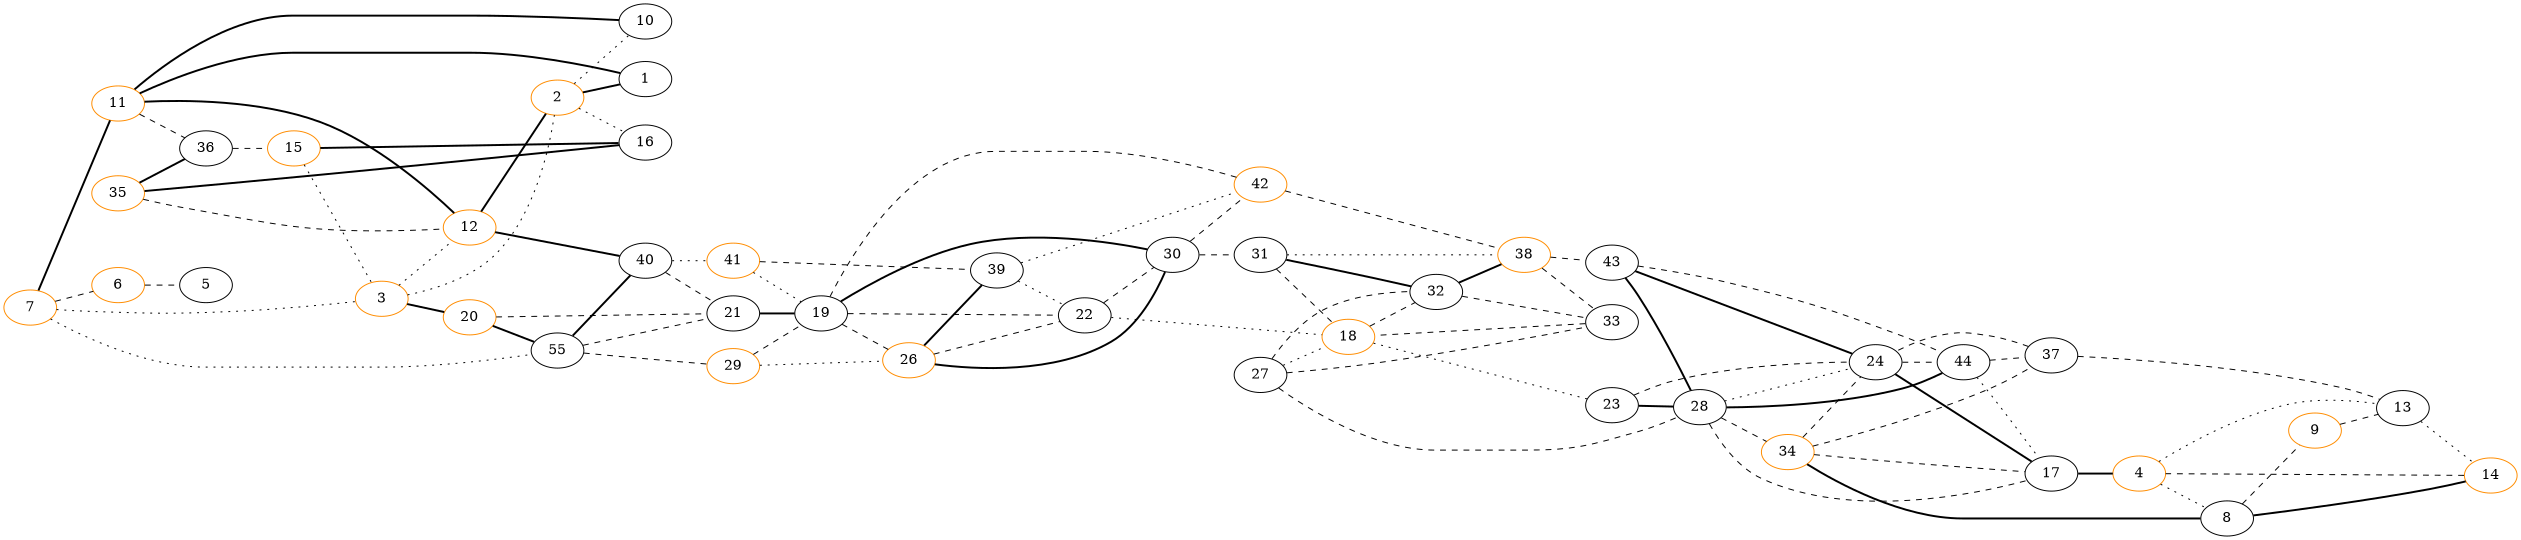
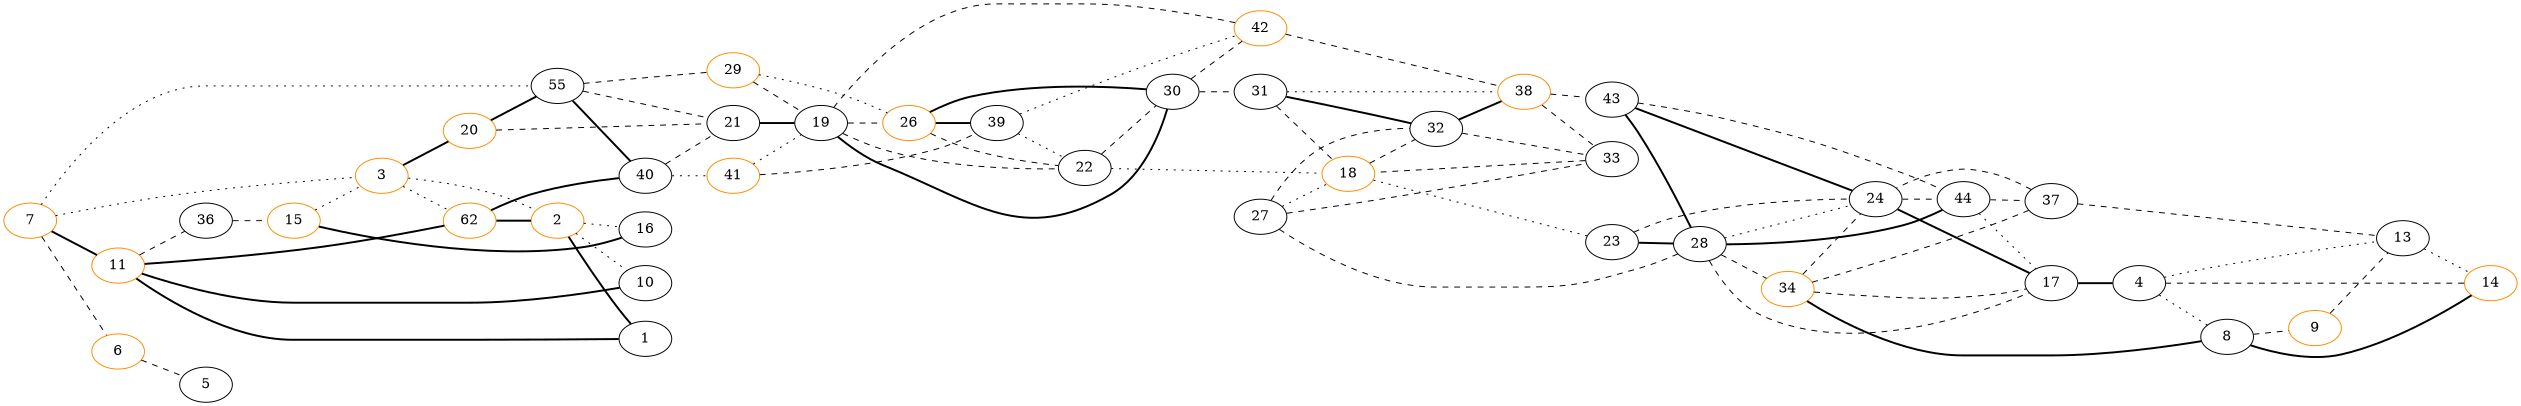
node "35": removed
node "12": label "12" -> "62"
node "4": color darkorange -> black
